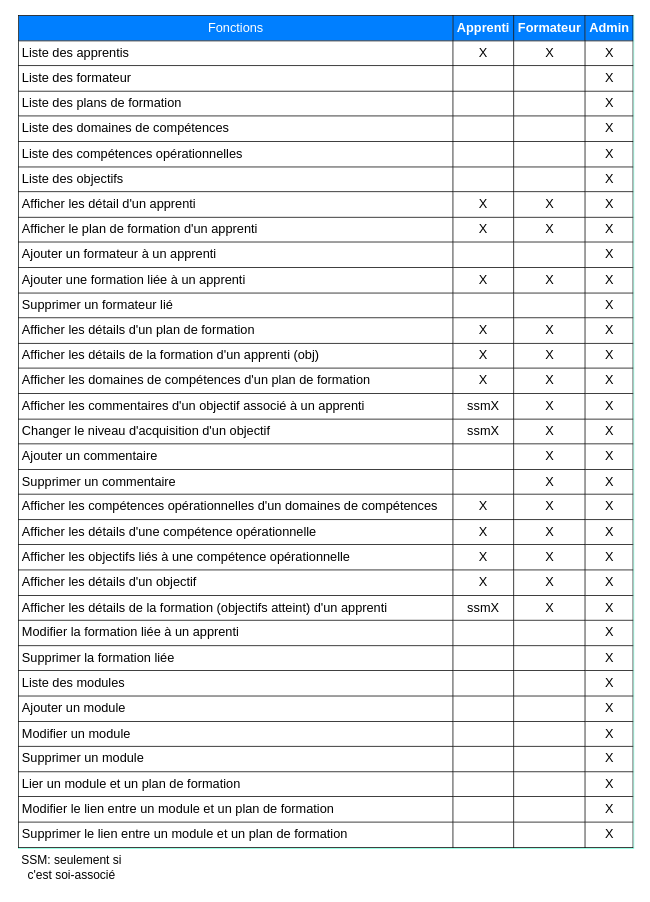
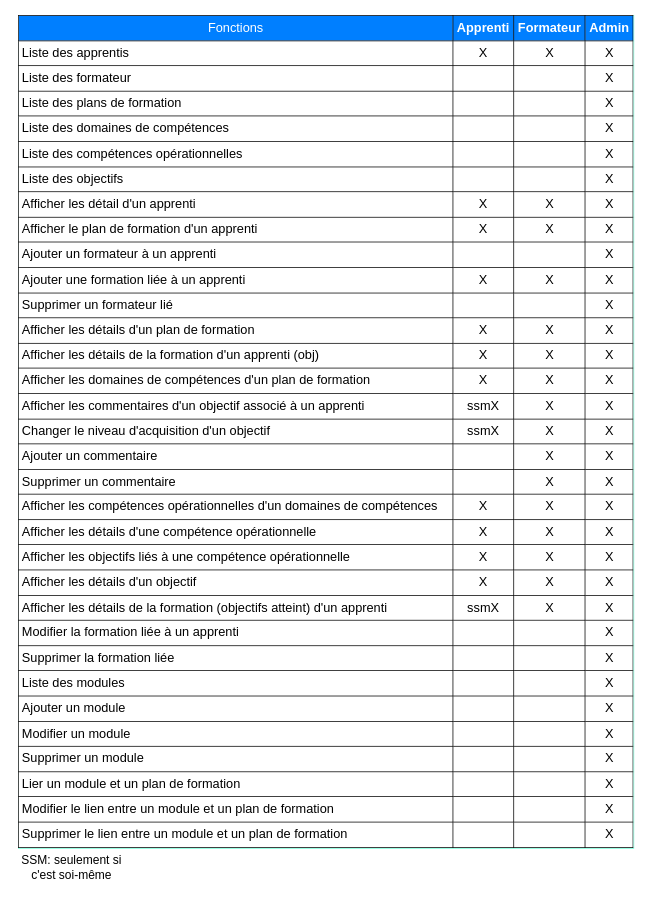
node "SSM: seulement si c'est soi-associé": label "SSM: seulement si c'est soi-associé" -> "SSM: seulement si c'est soi-même"
